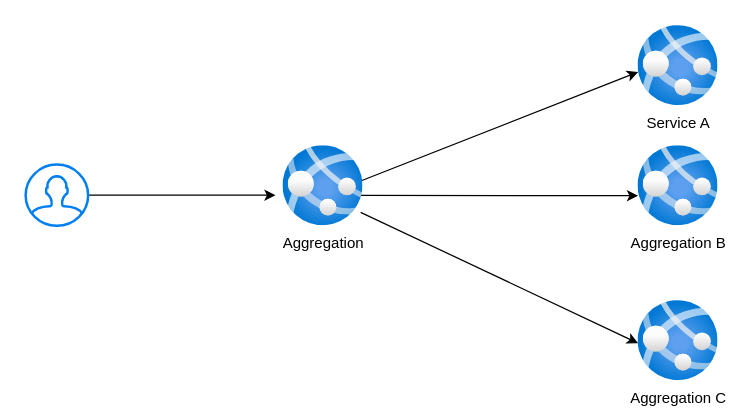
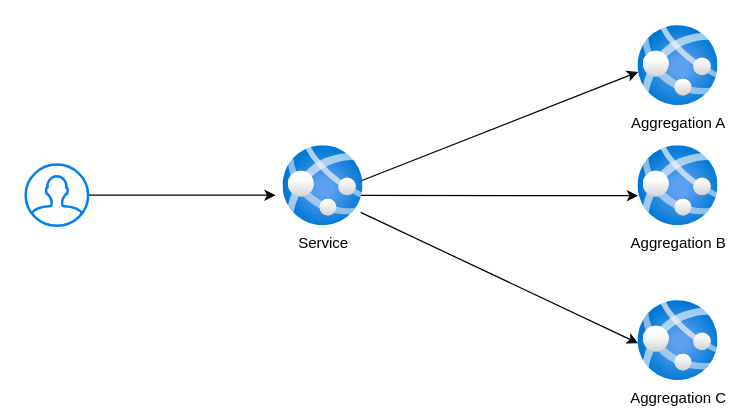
node "Service A": label "Service A" -> "Aggregation A"
node "Aggregation": label "Aggregation" -> "Service"
